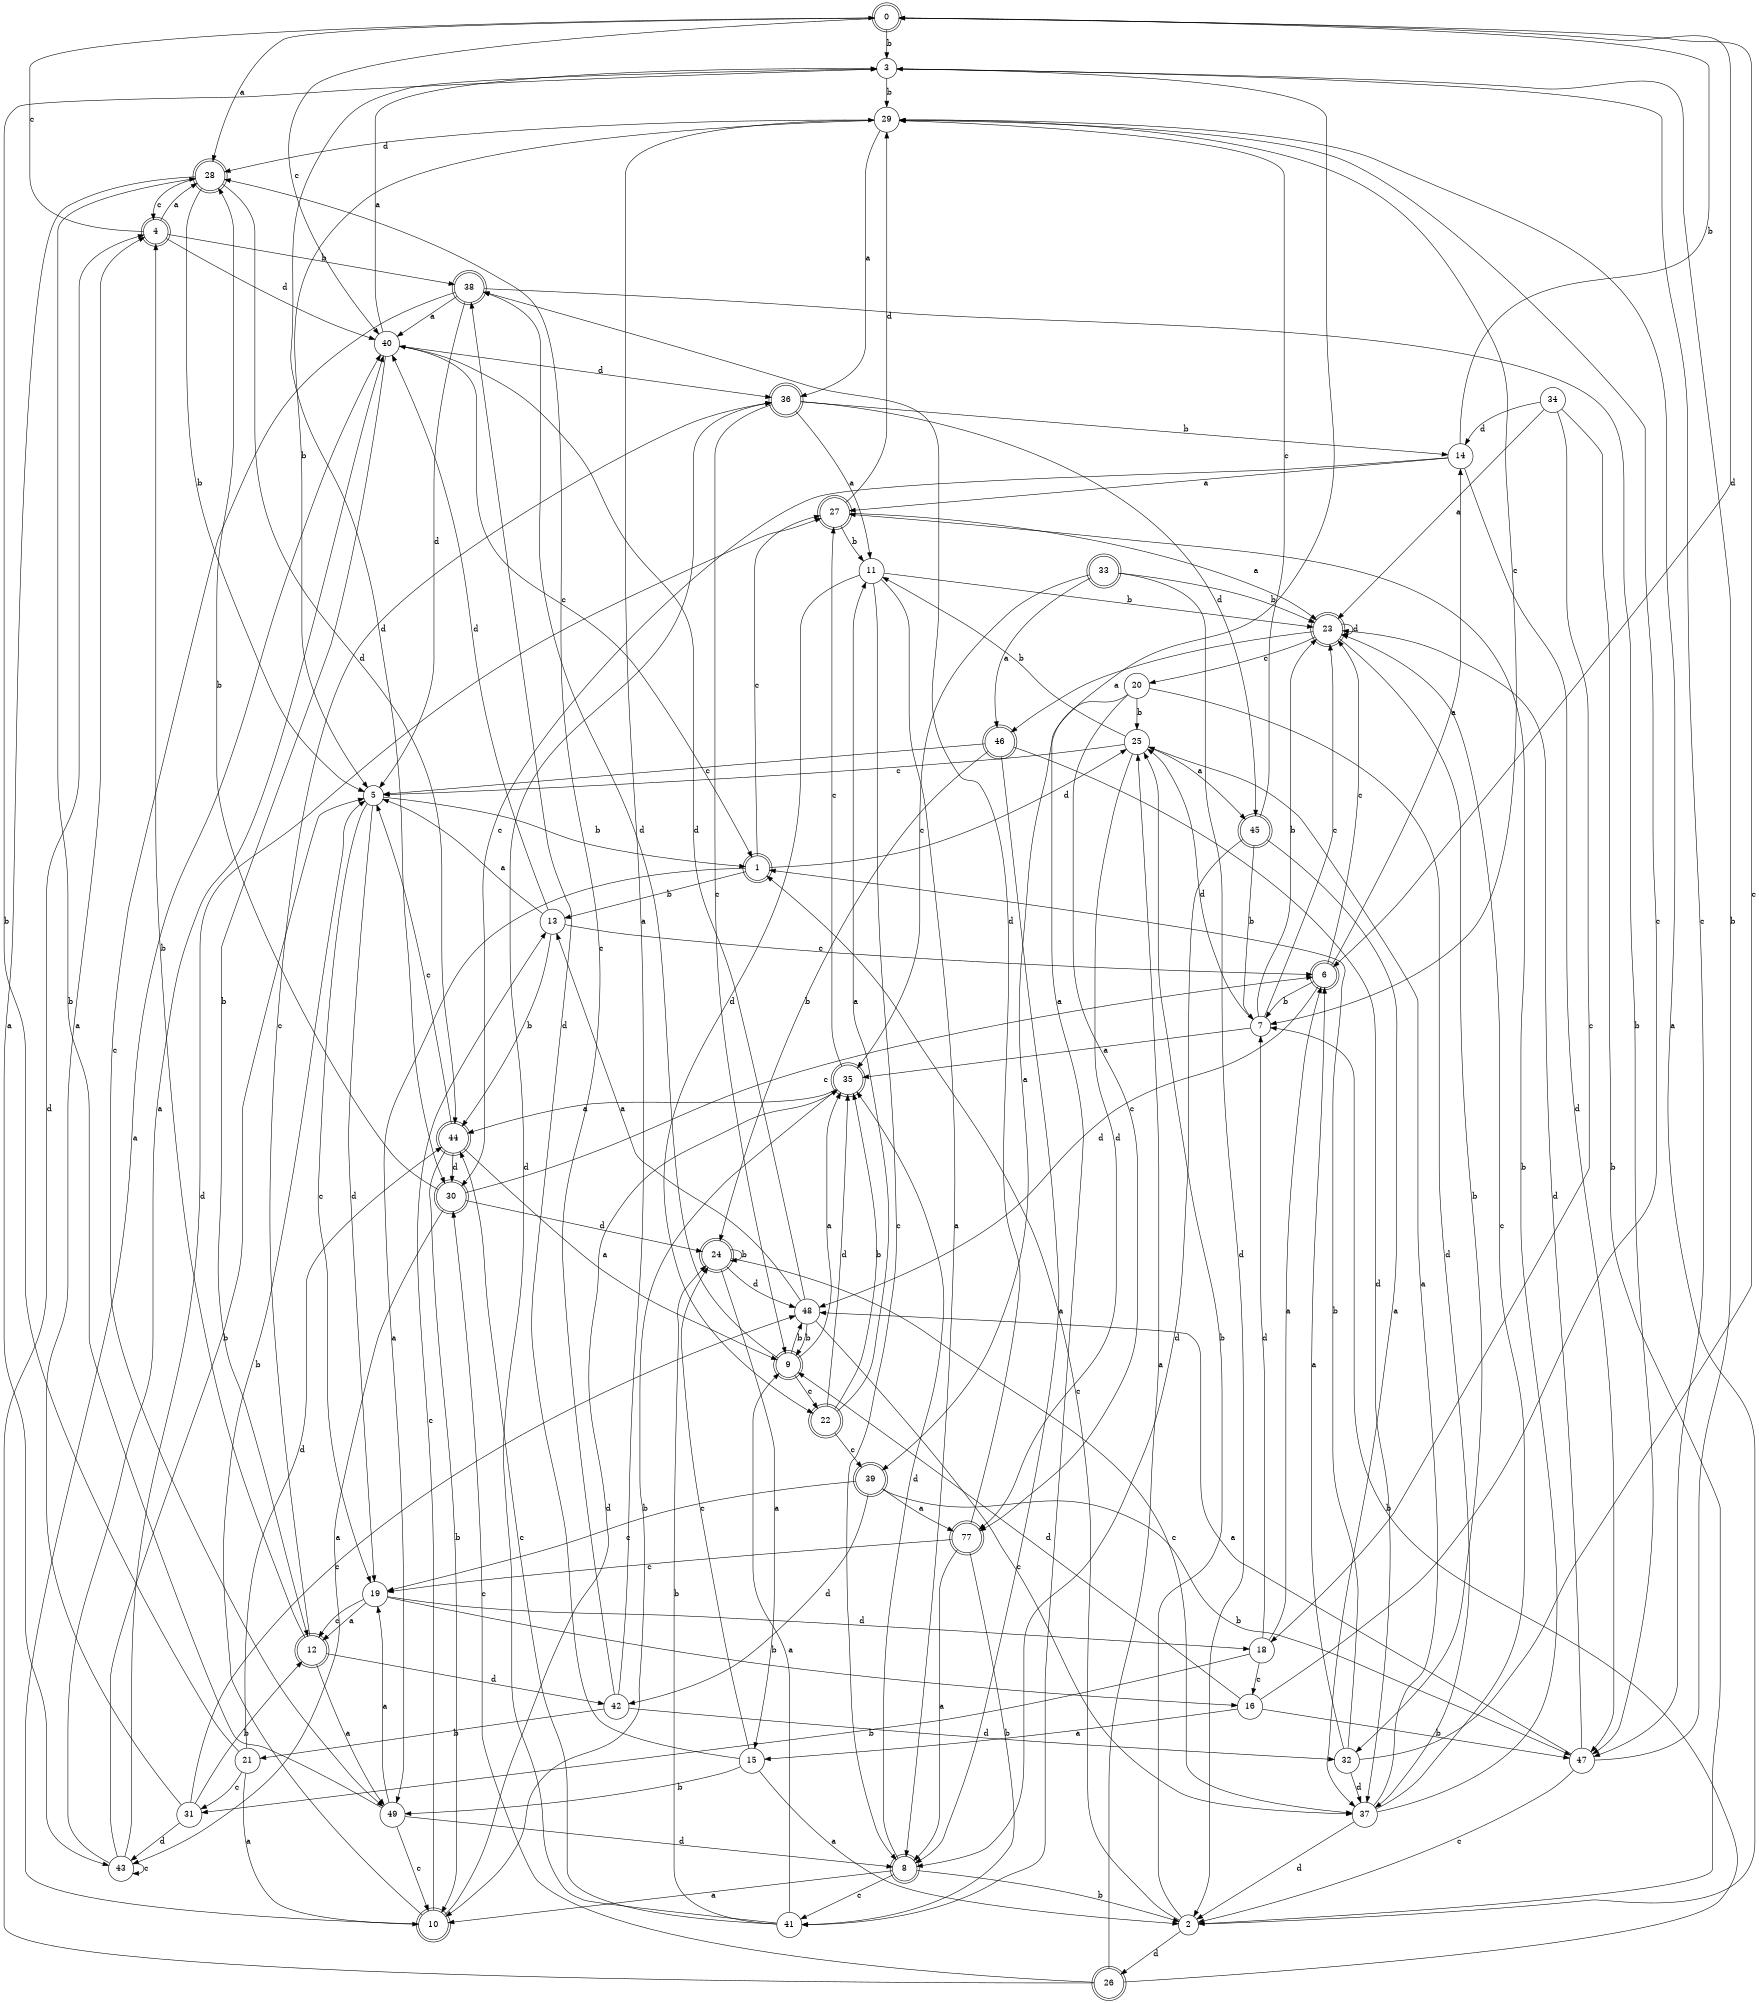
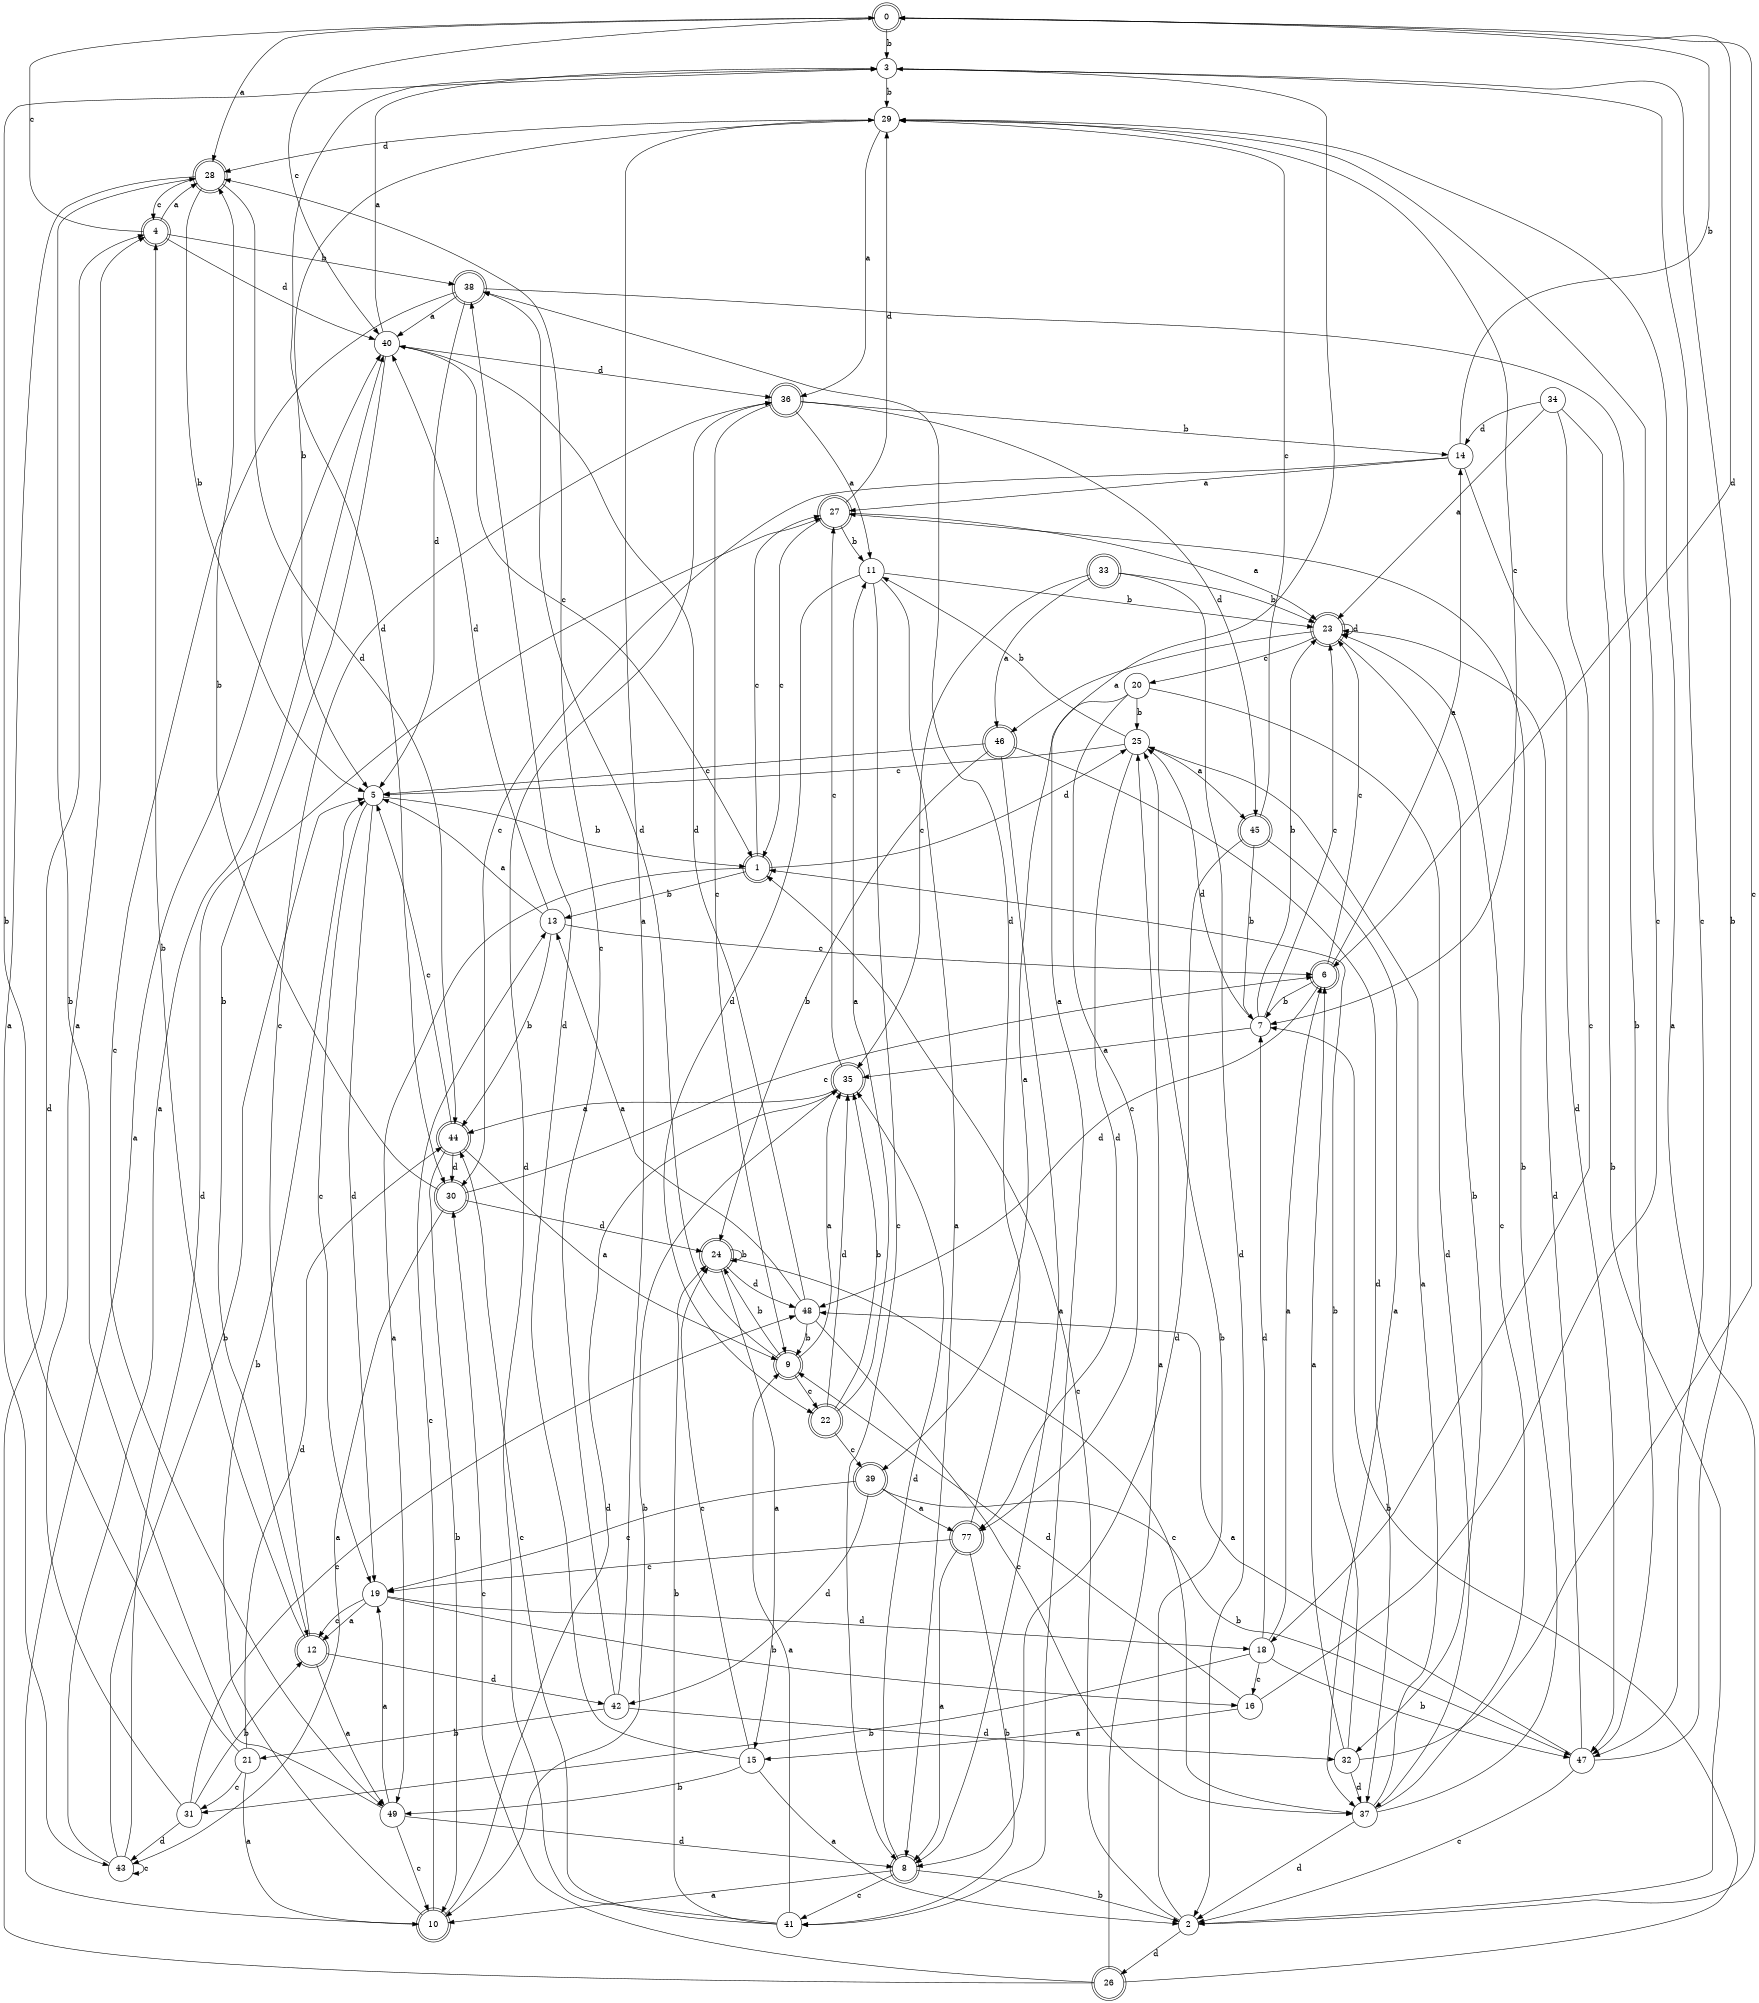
edge "27" -> "1": added, label "c"
edge "9" -> "48": now "9" -> "24"
edge "16" -> "47": now "18" -> "47"
